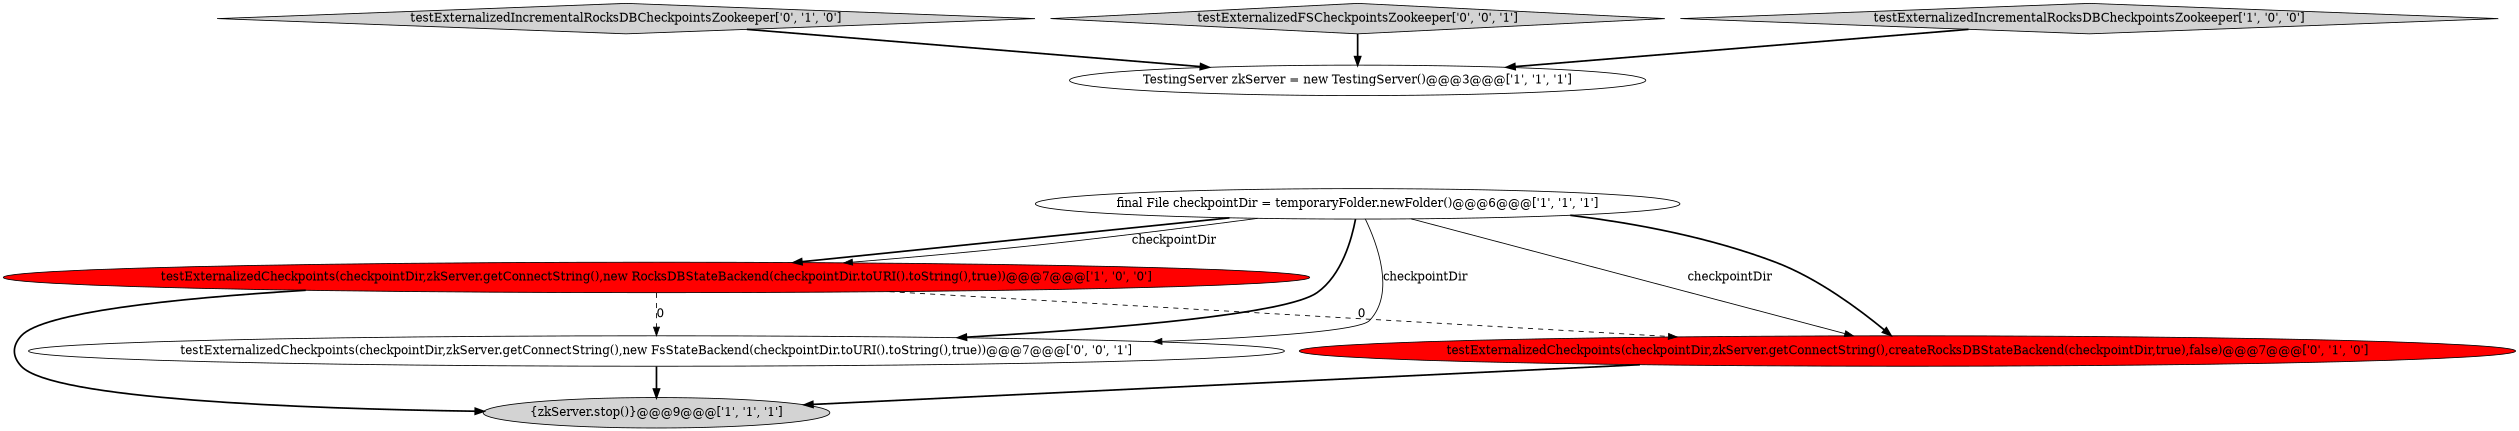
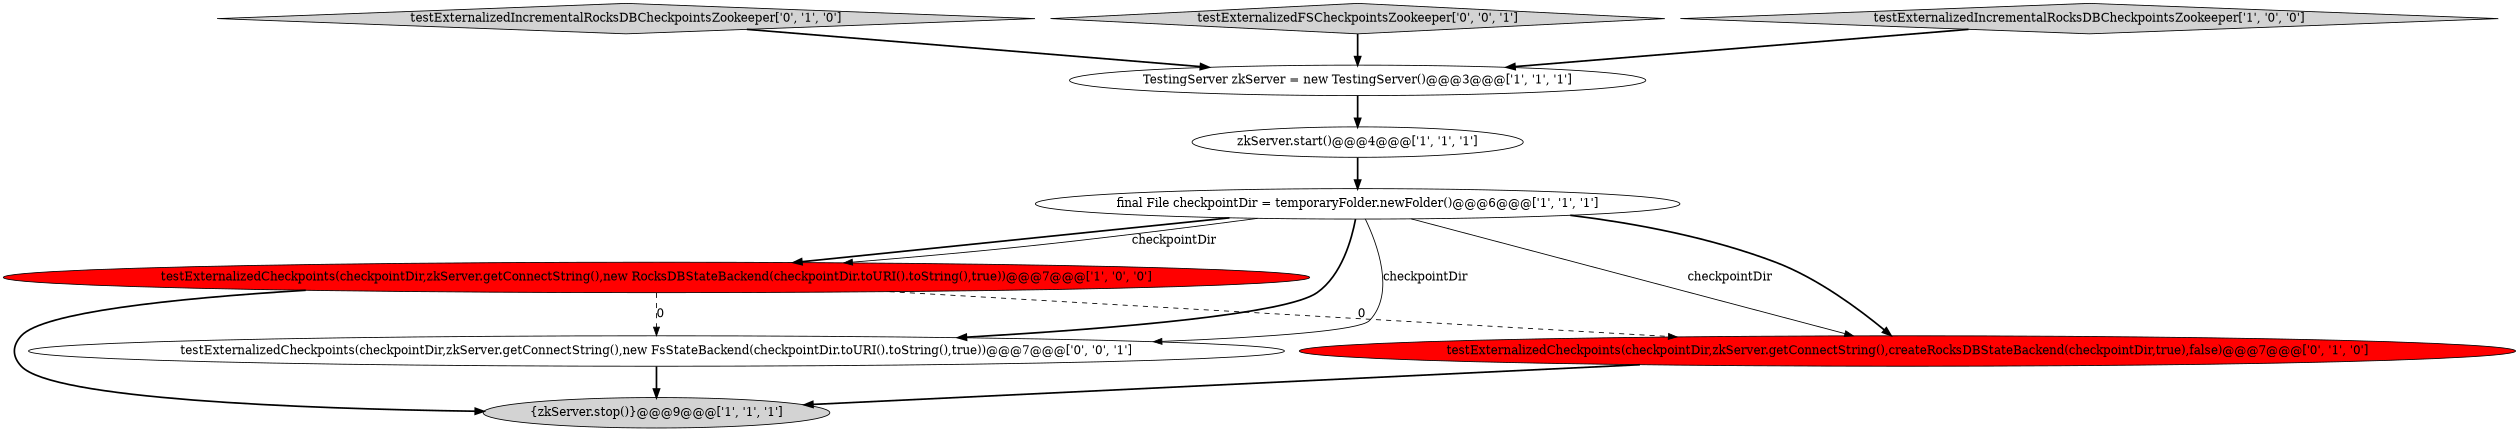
node "zkServer.start()@@@4@@@['1', '1', '1']": added
